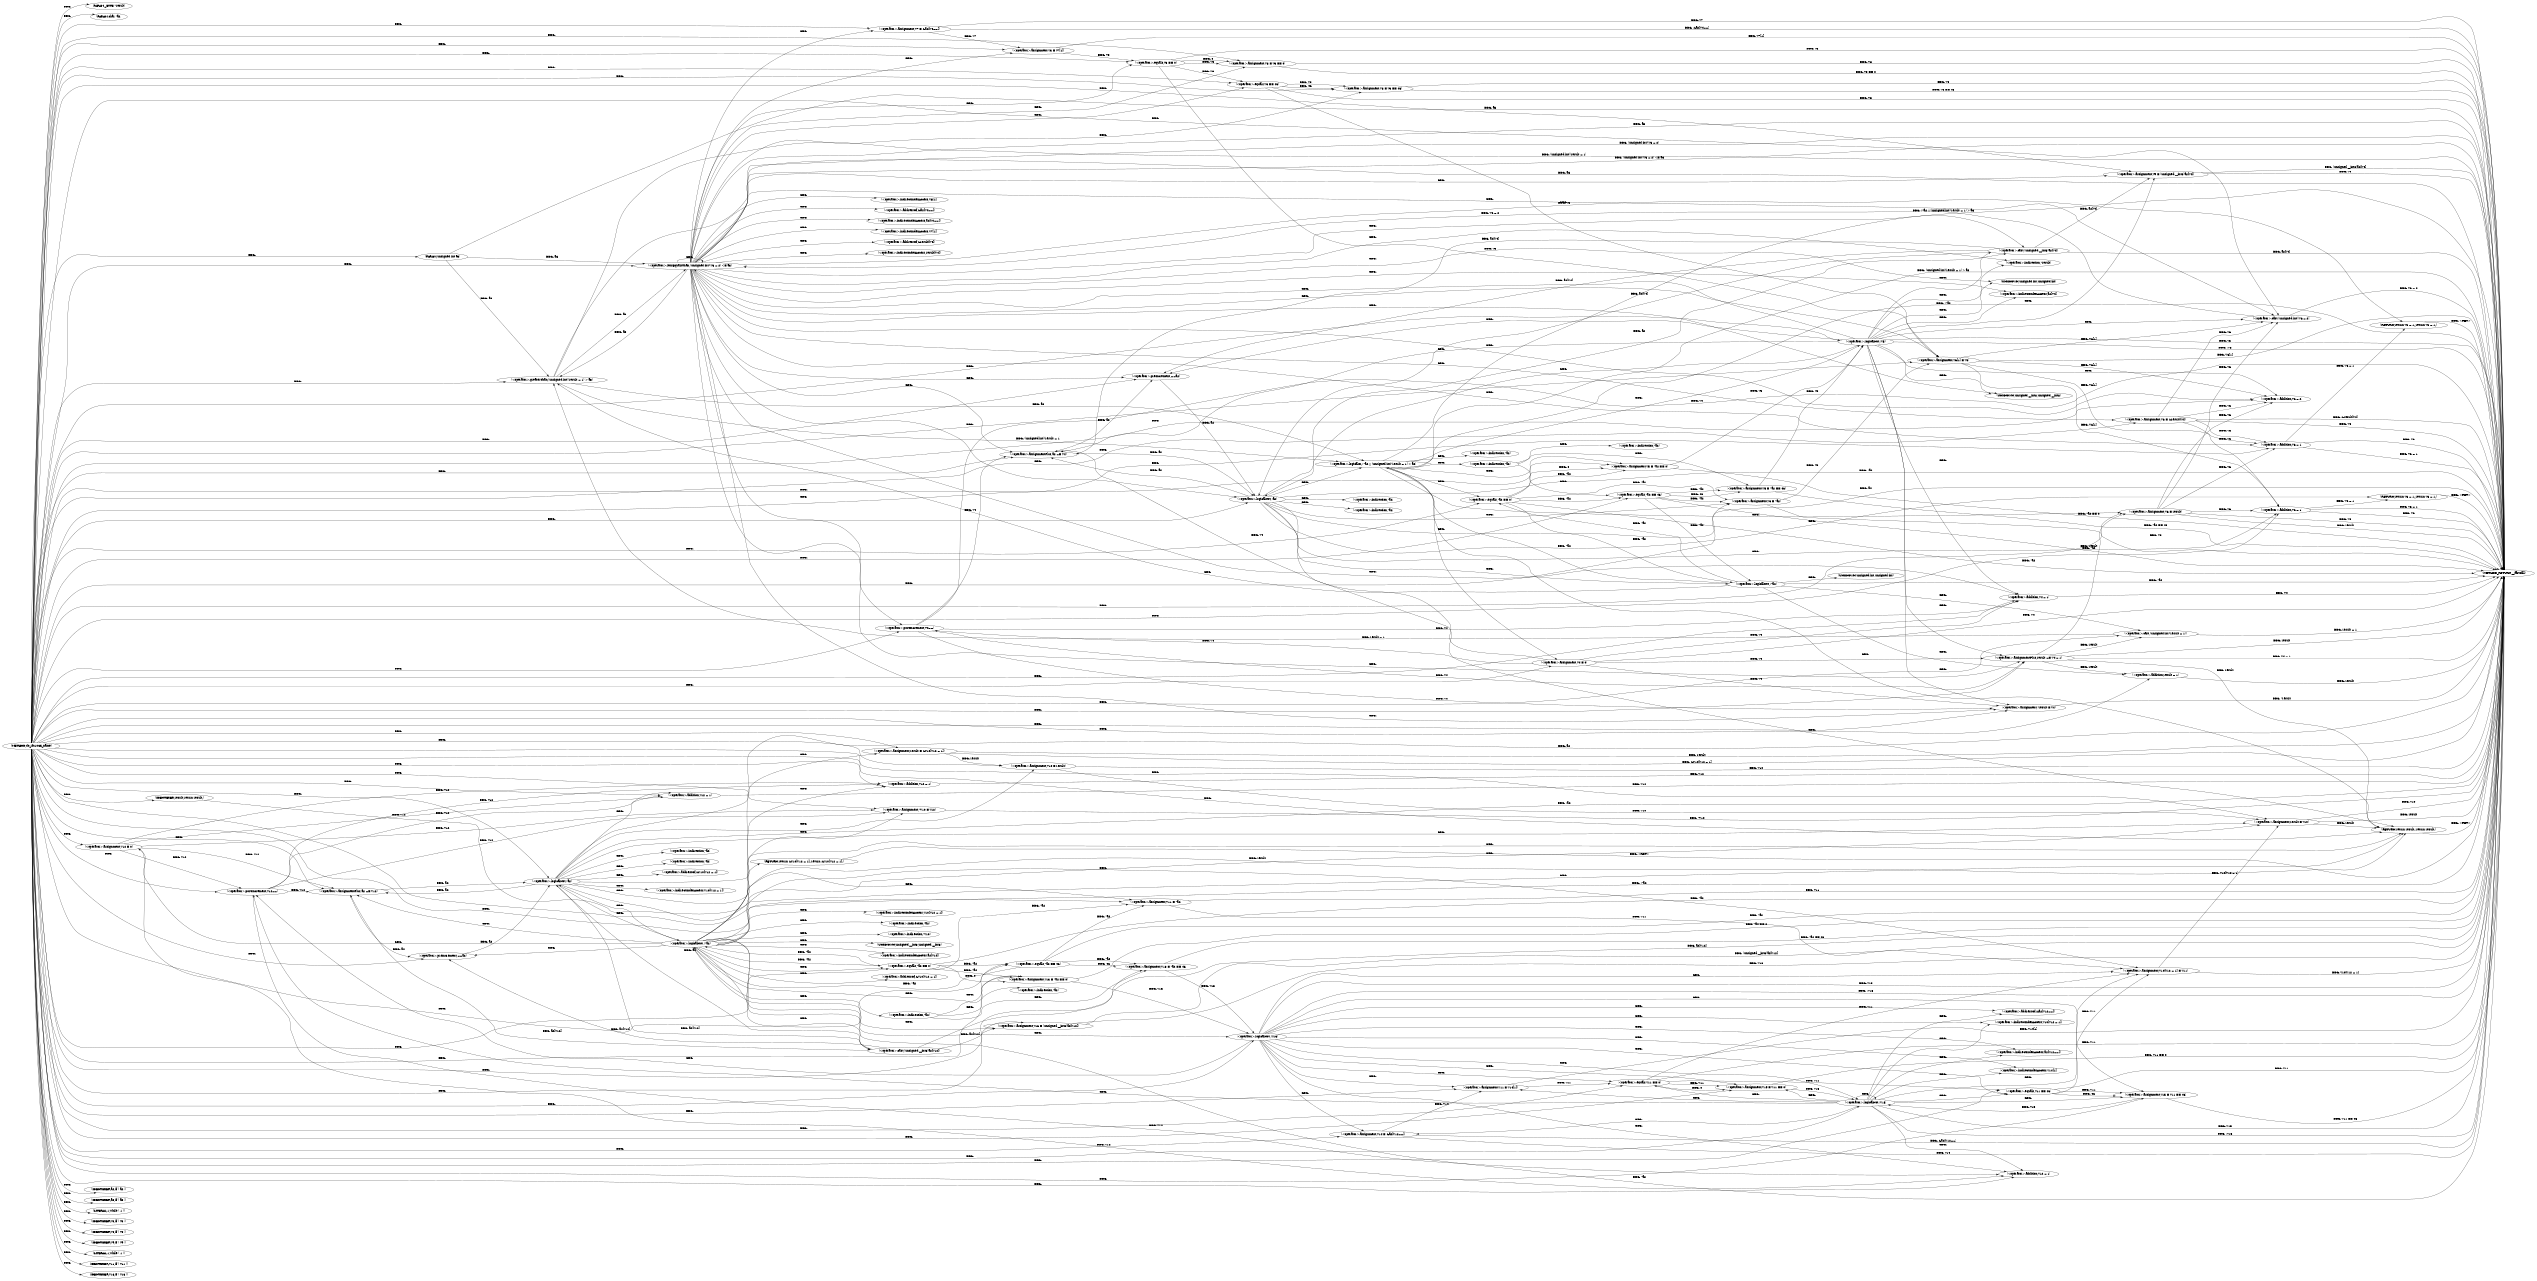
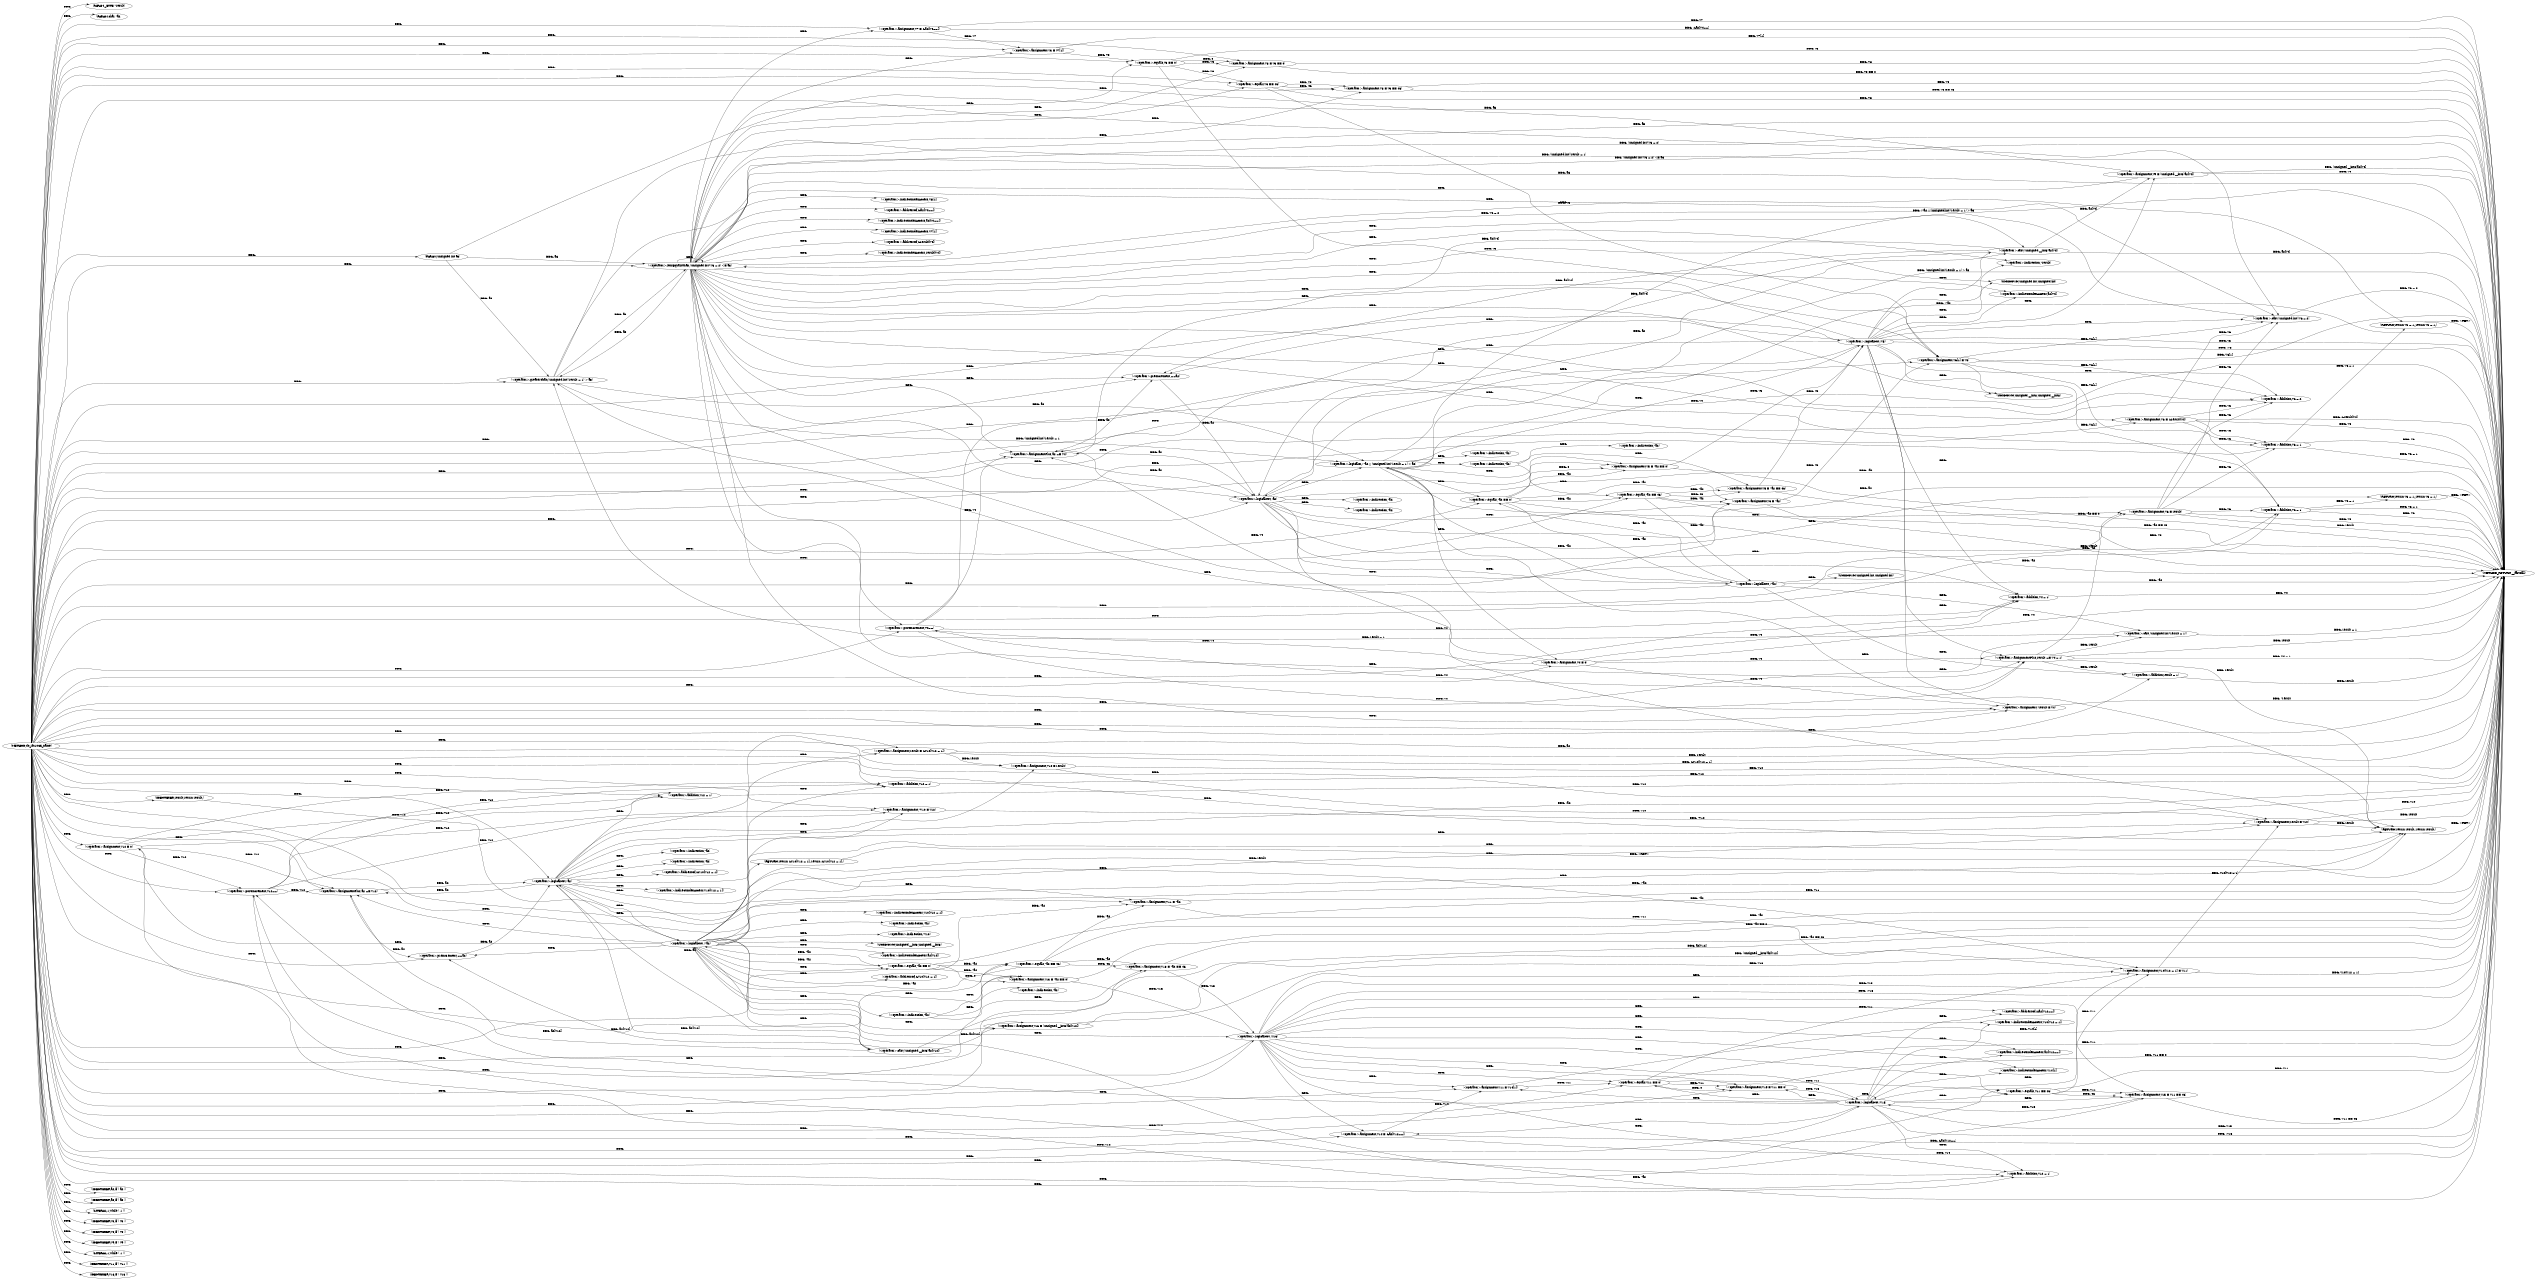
edge "(<operator>.lessEqualsThan,(unsigned int)(v6 + 2) <= a3)" -> "(<operator>.assignment,v9 = (unsigned __int8)a2[v4])": reversed
